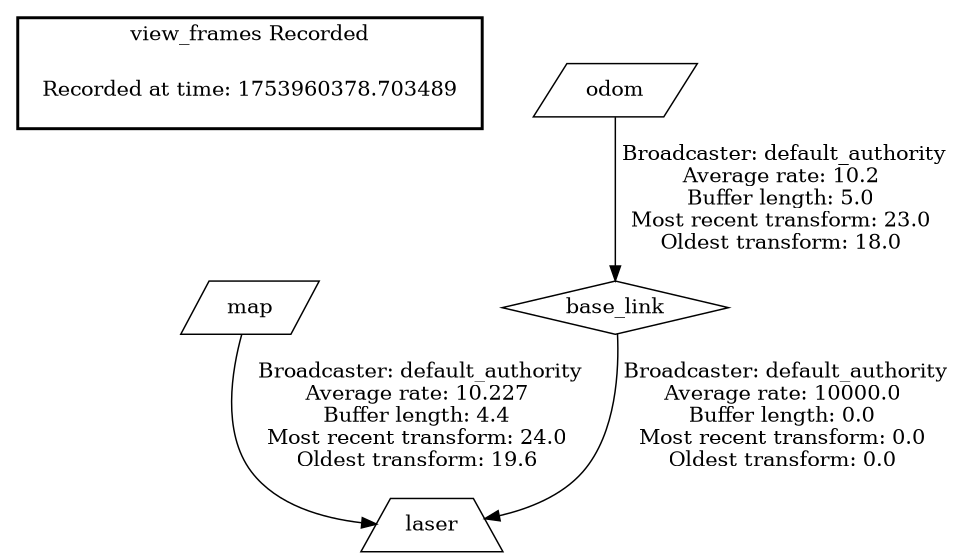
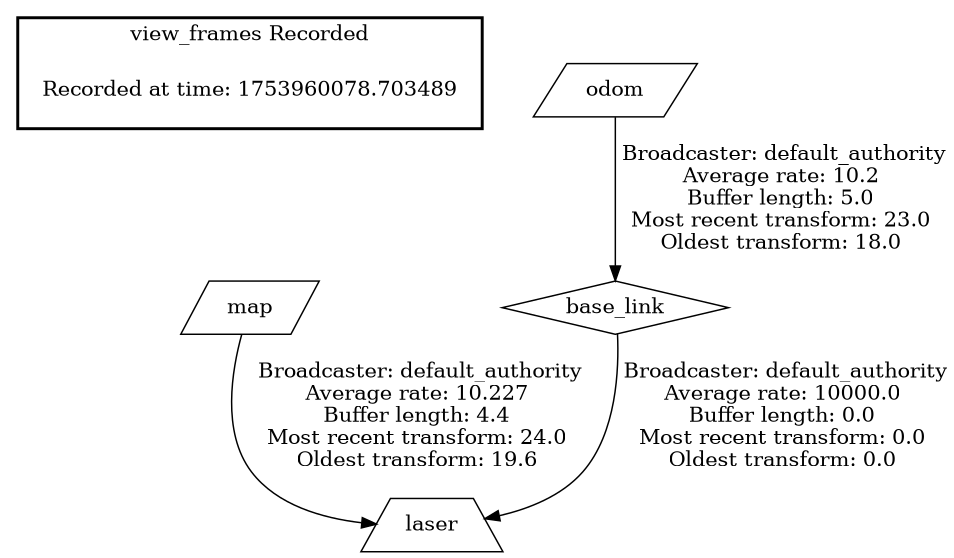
node "Recorded at time: 1753960378.703489": label "Recorded at time: 1753960378.703489" -> "Recorded at time: 1753960078.703489"
